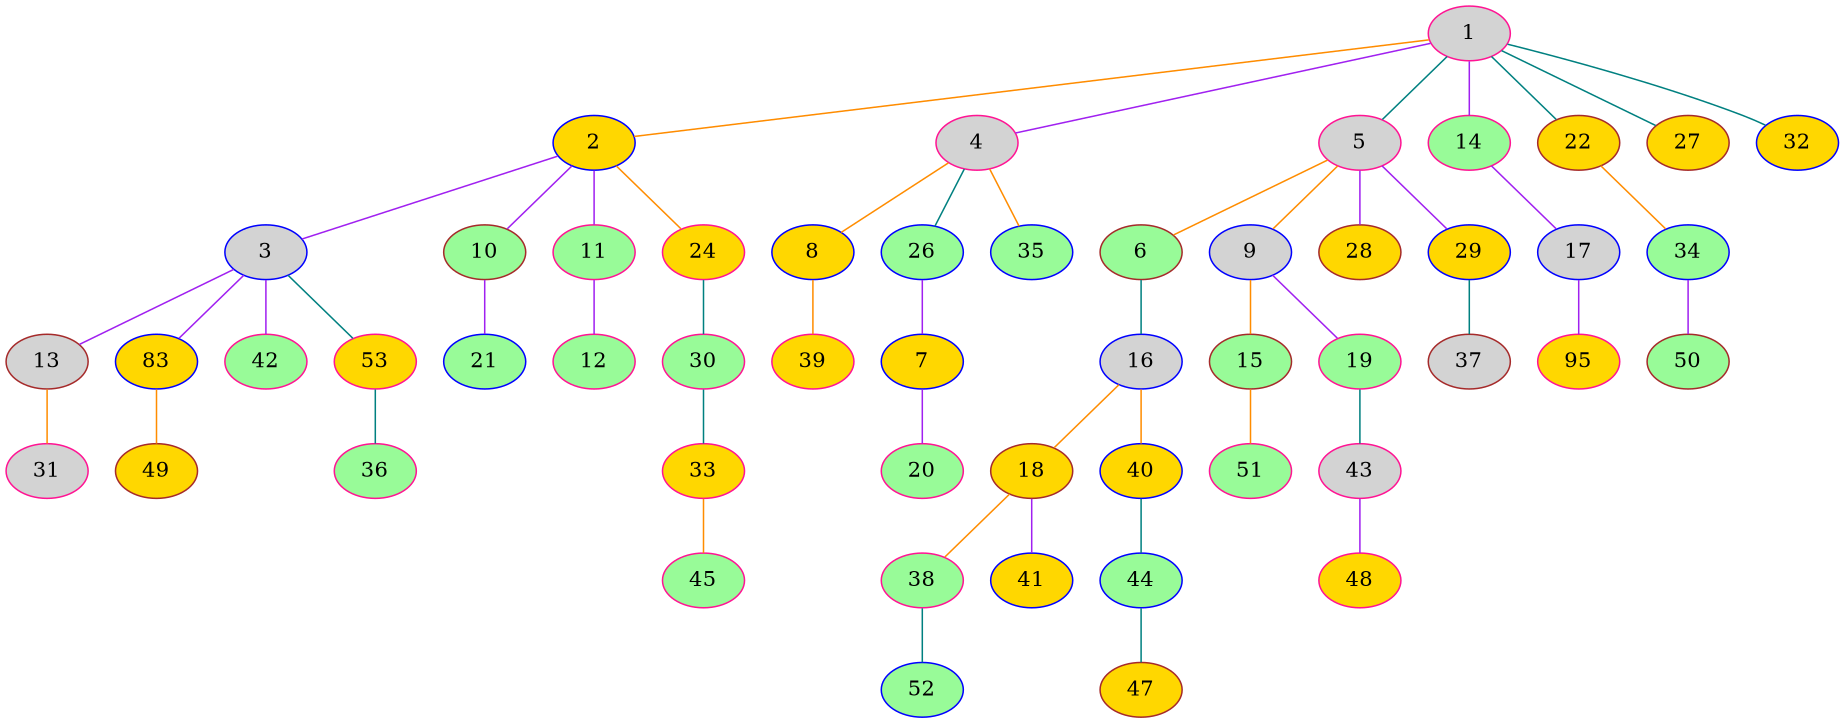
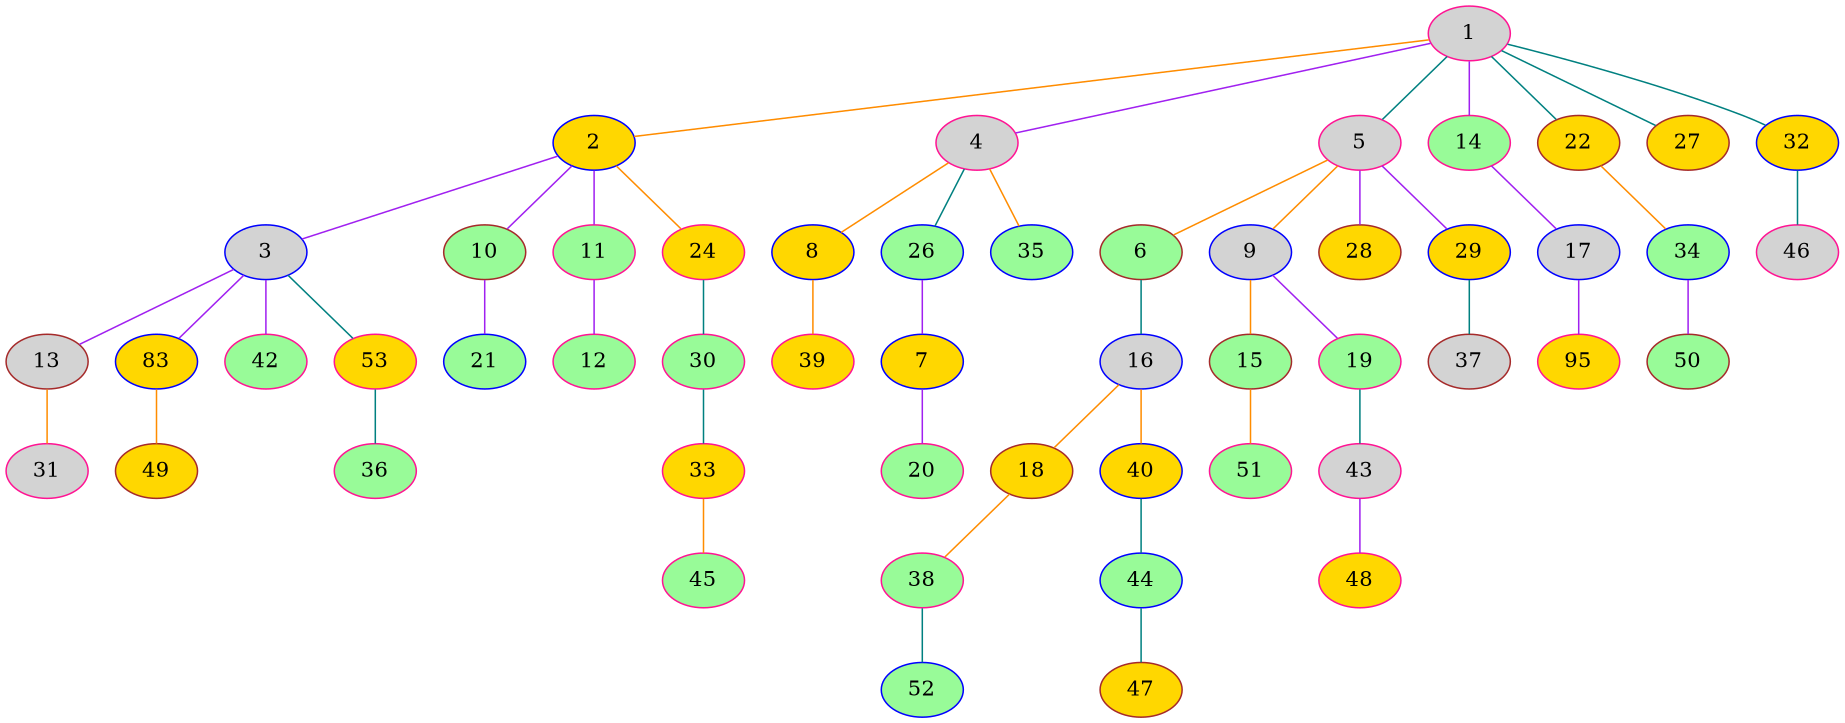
node "46": added
node "41": removed
